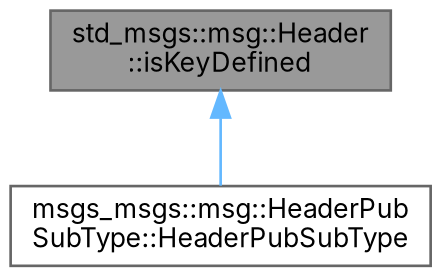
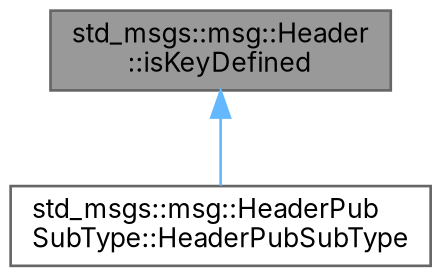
node "msgs_msgs::msg::HeaderPub SubType::HeaderPubSubType": label "msgs_msgs::msg::HeaderPub SubType::HeaderPubSubType" -> "std_msgs::msg::HeaderPub SubType::HeaderPubSubType"
